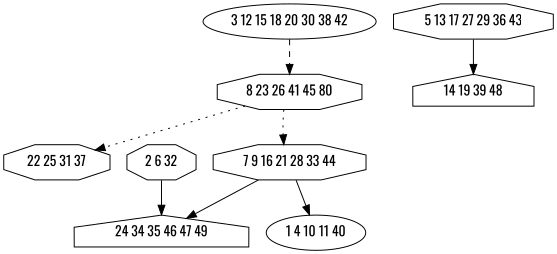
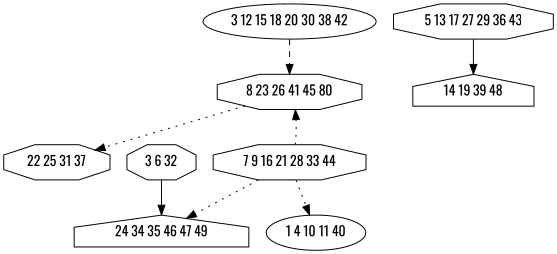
edge "8 23 26 41 45 80" -> "7 9 16 21 28 33 44": reversed
node "2 6 32": label "2 6 32" -> "3 6 32"
edge "7 9 16 21 28 33 44" -> "1 4 10 11 40": style solid -> dotted
edge "7 9 16 21 28 33 44" -> "24 34 35 46 47 49": style solid -> dotted
